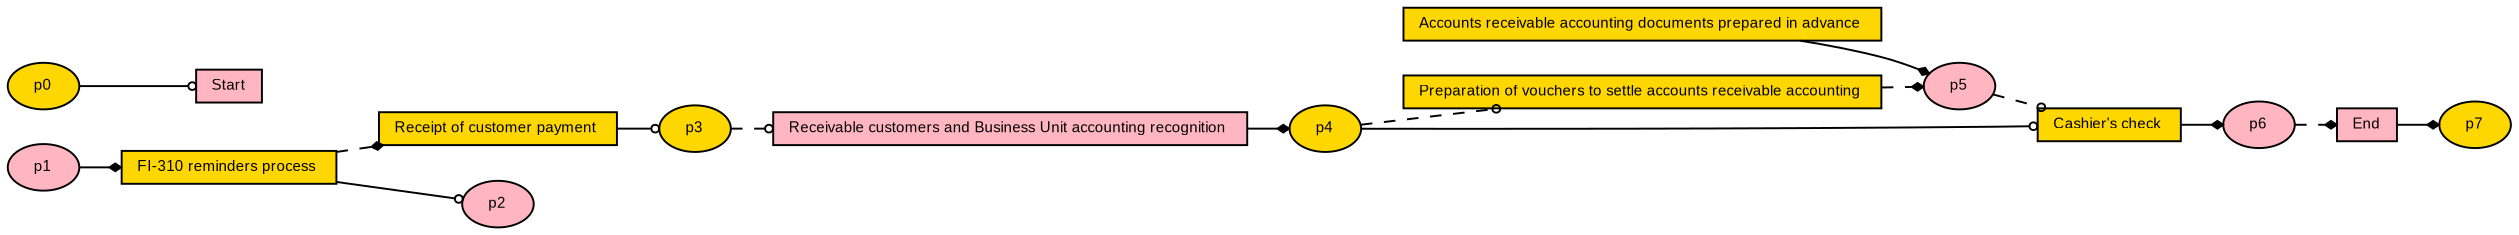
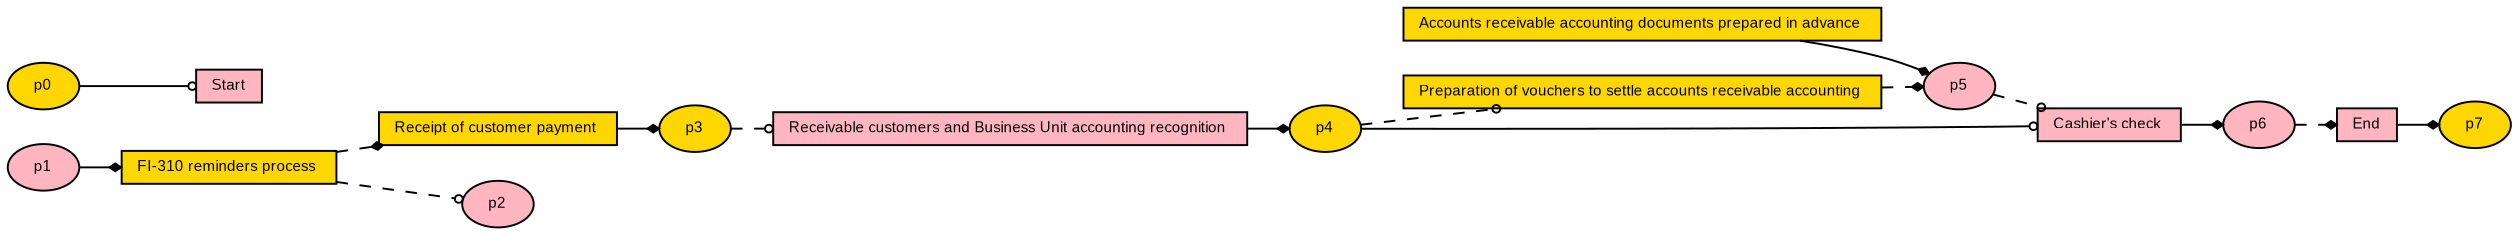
node "Cashier's check": fillcolor gold -> lightpink
edge "Receipt of customer payment" -> "p3": arrowhead odot -> diamond
edge "FI-310 reminders process" -> "p2": style solid -> dashed
